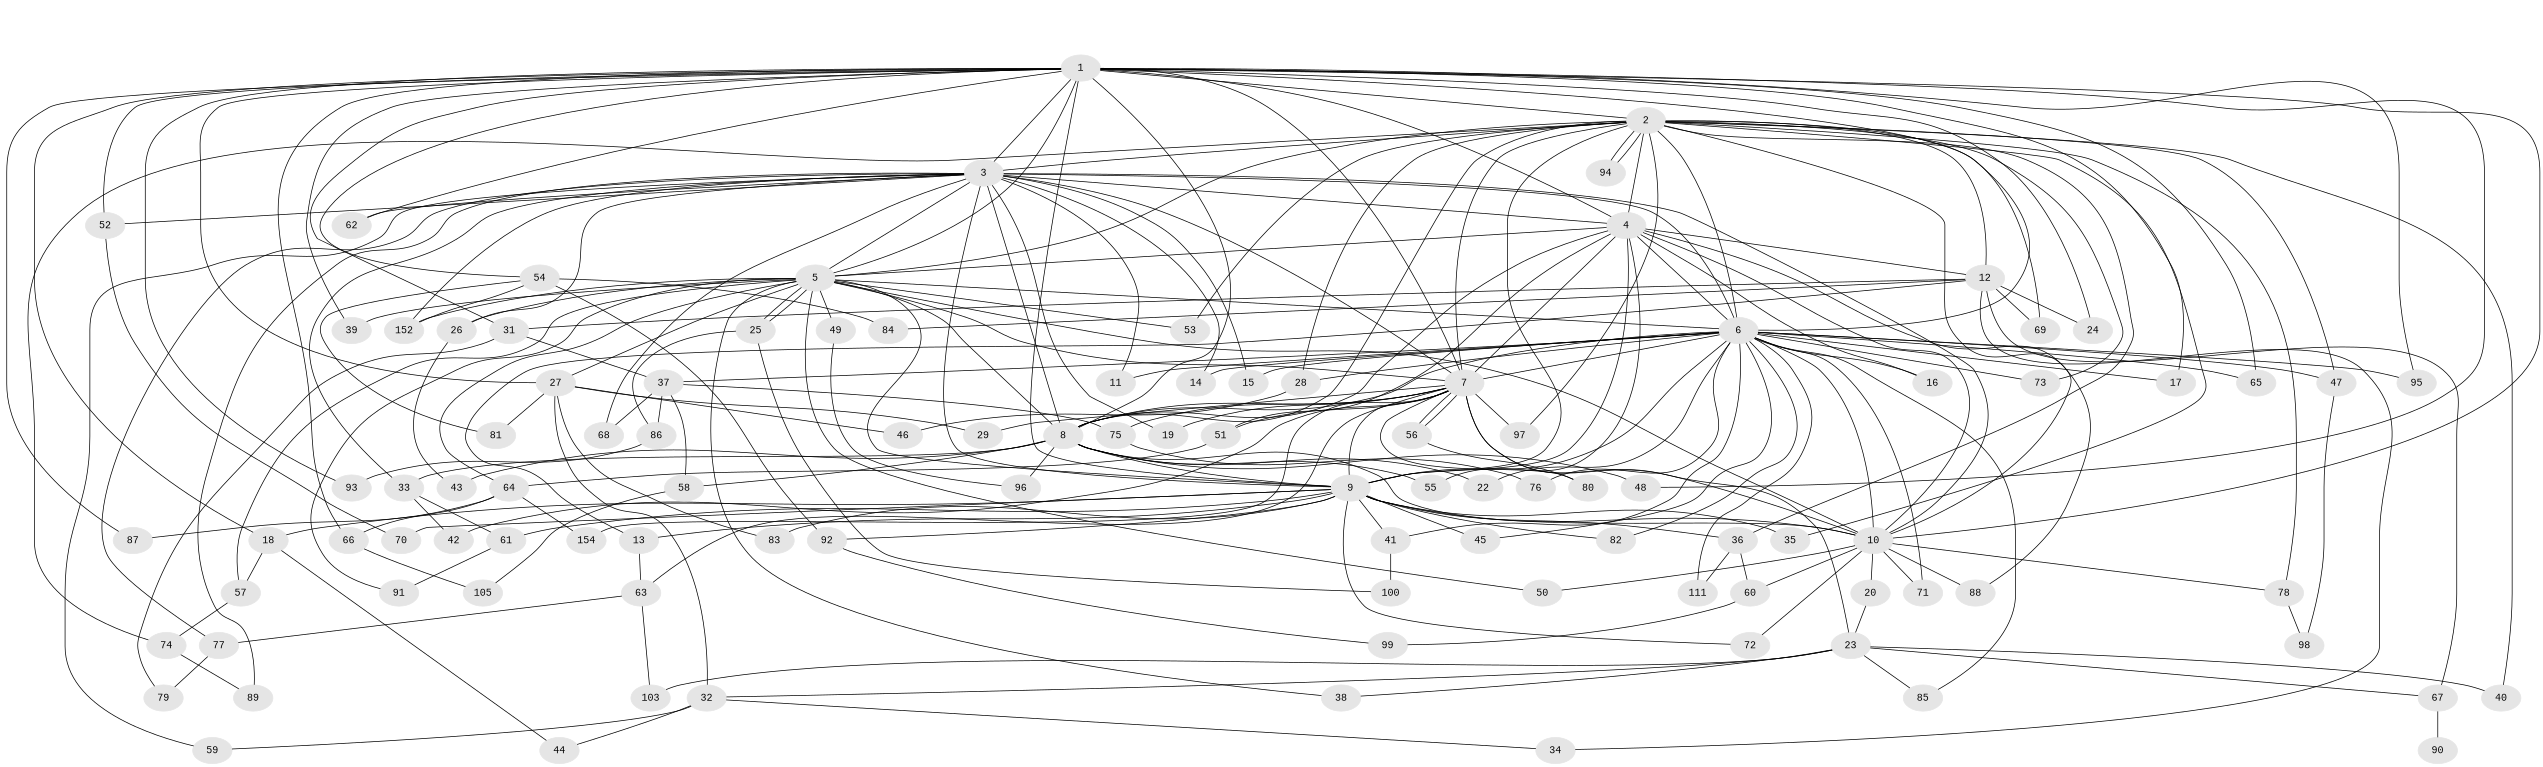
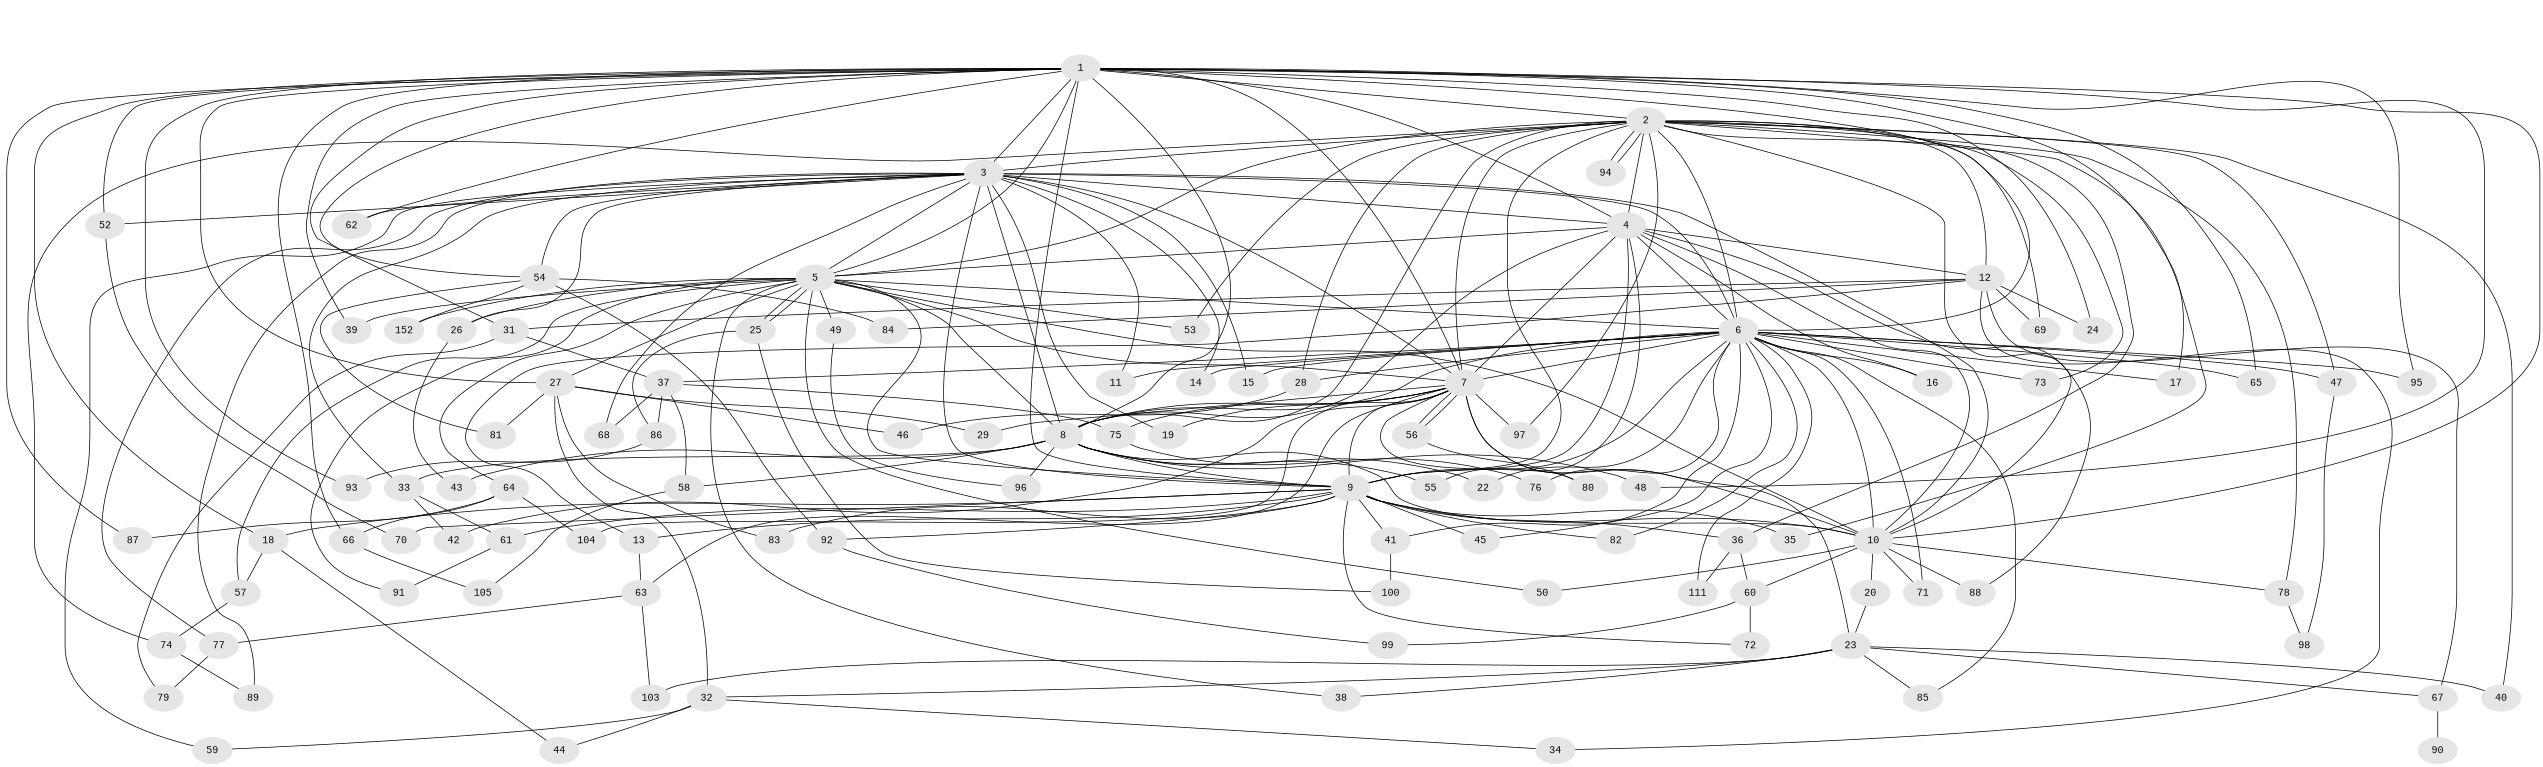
edge "3" -- "152": now "3" -- "54"
node "51": removed
node "154": label "154" -> "104"
edge "10" -- "72": now "60" -- "72"
